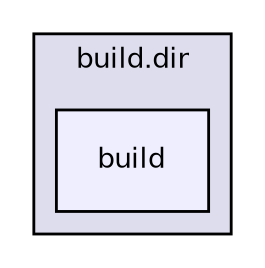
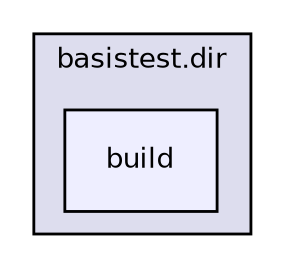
cluster "build.dir": label "build.dir" -> "basistest.dir"
